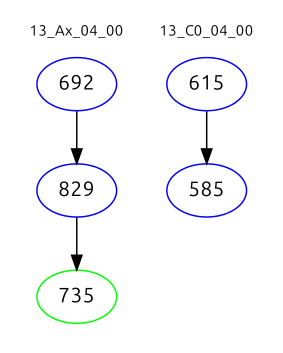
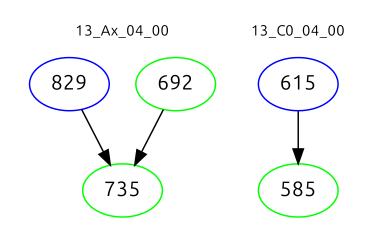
node "692": color blue -> green
edge "692" -> "829": now "692" -> "735"
node "585": color blue -> green
